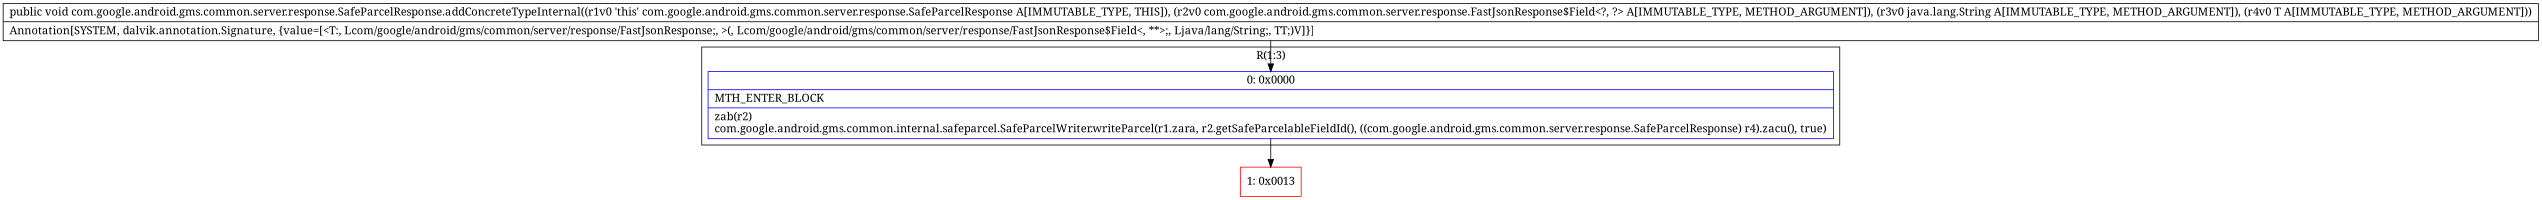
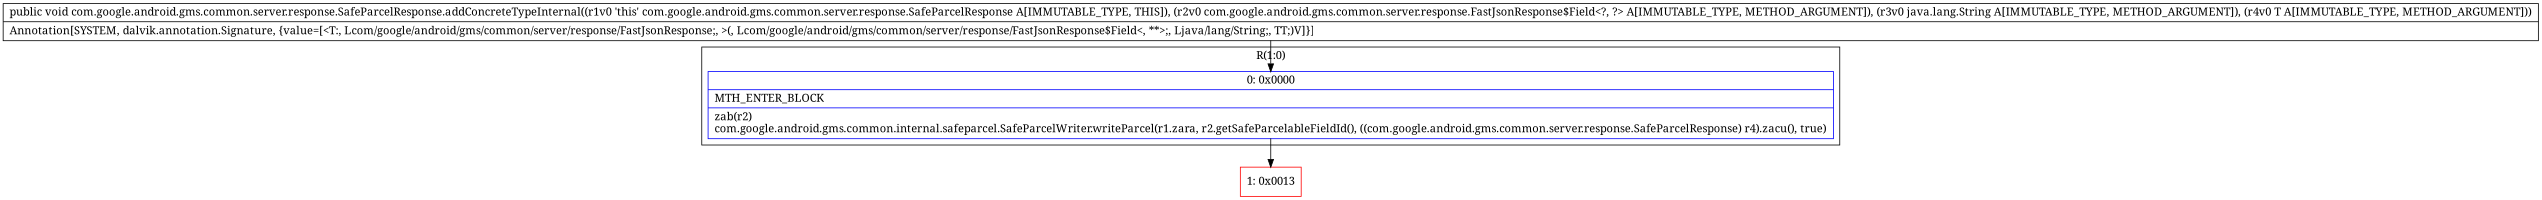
cluster "R(1:3)": label "R(1:3)" -> "R(1:0)"
